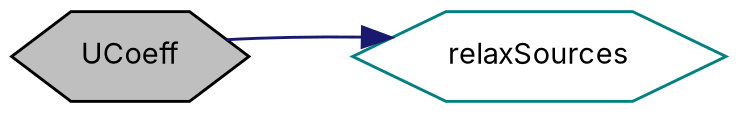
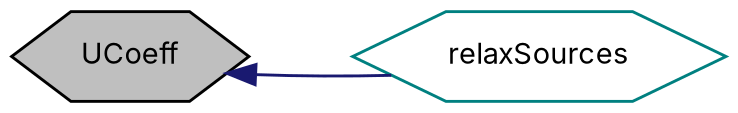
edge "UCoeff" -> "relaxSources": reversed
